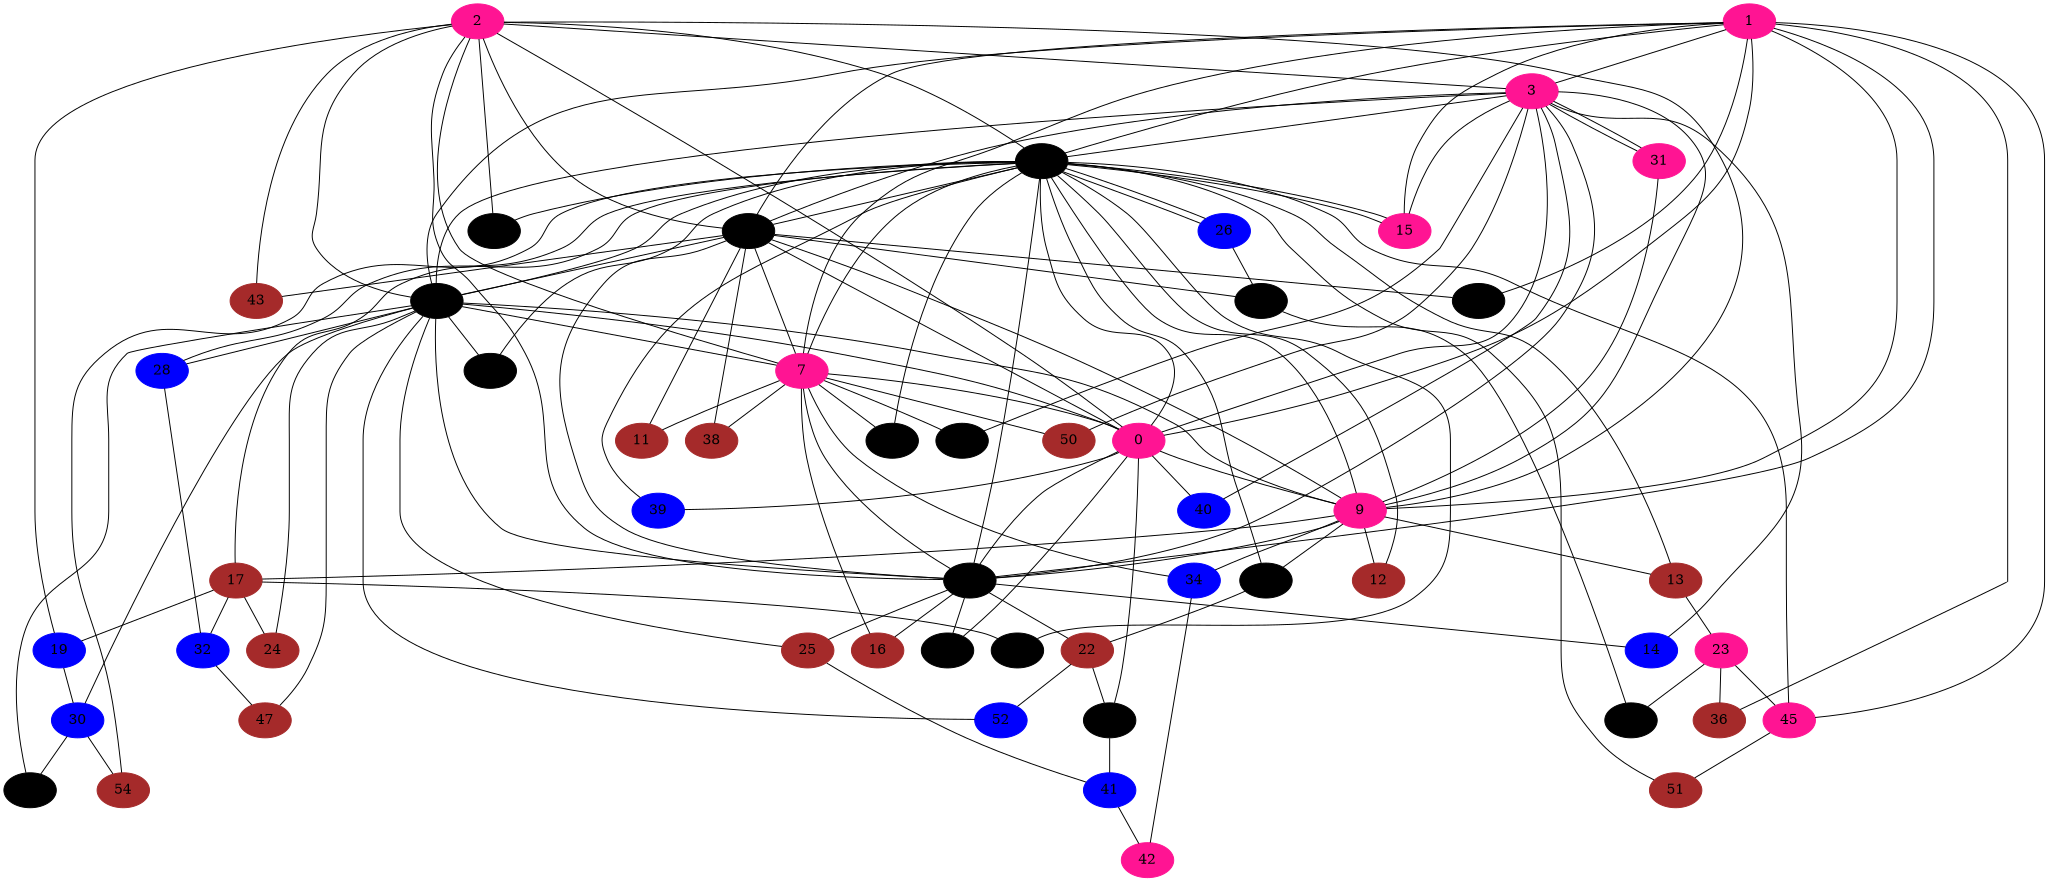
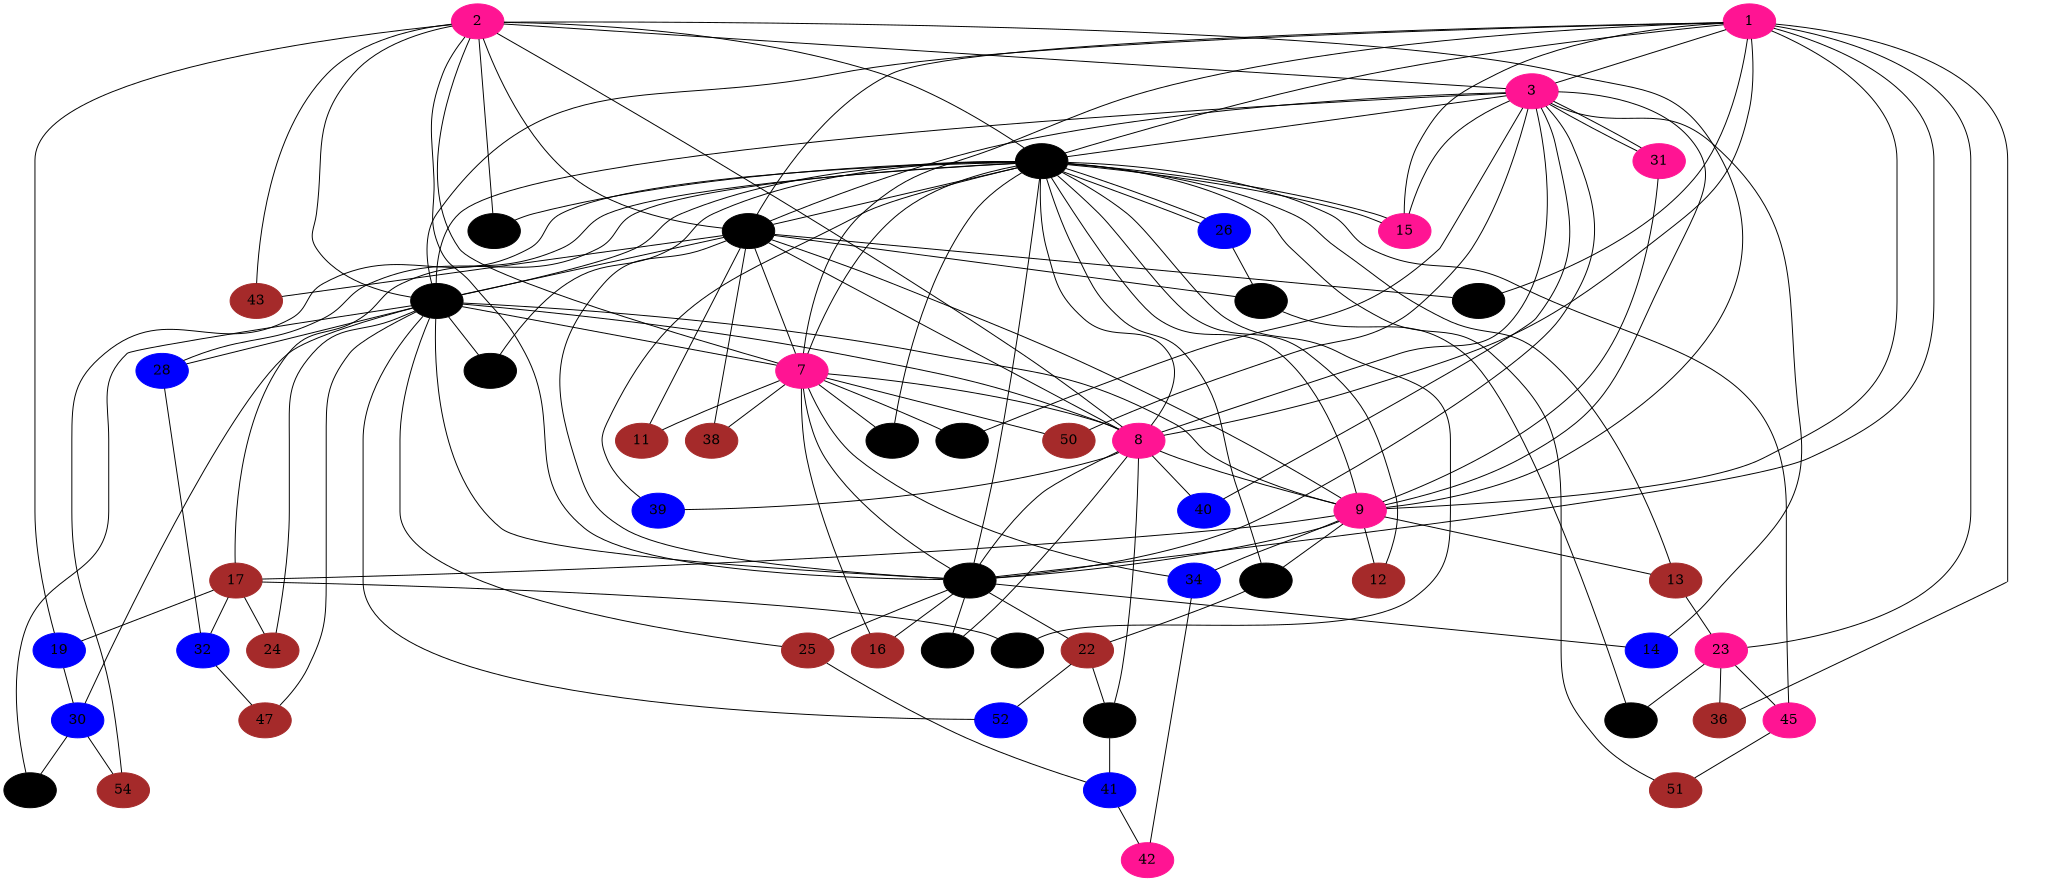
edge "1" -- "45": now "1" -- "23"
node "0": label "0" -> "8"
